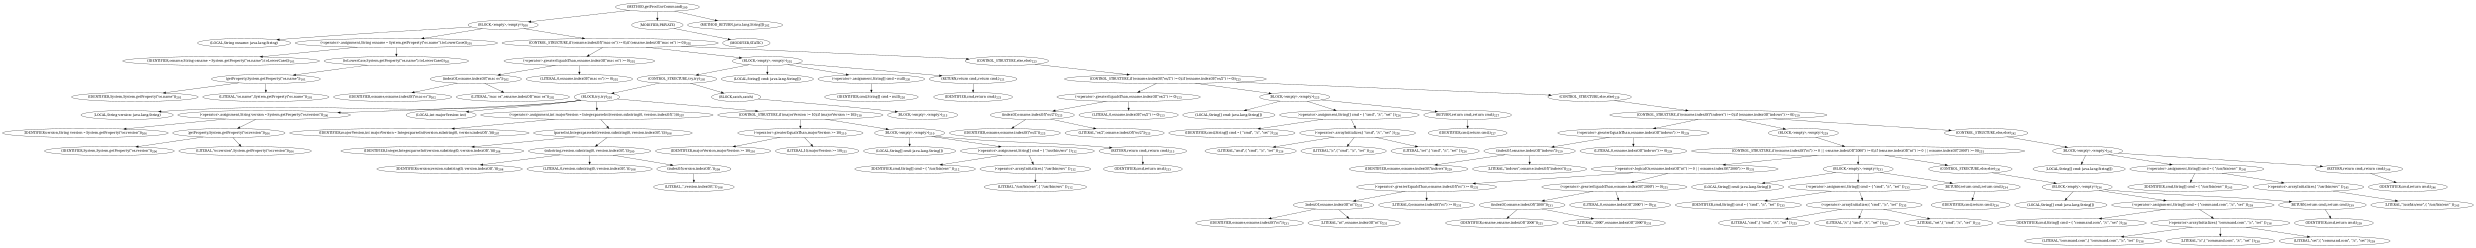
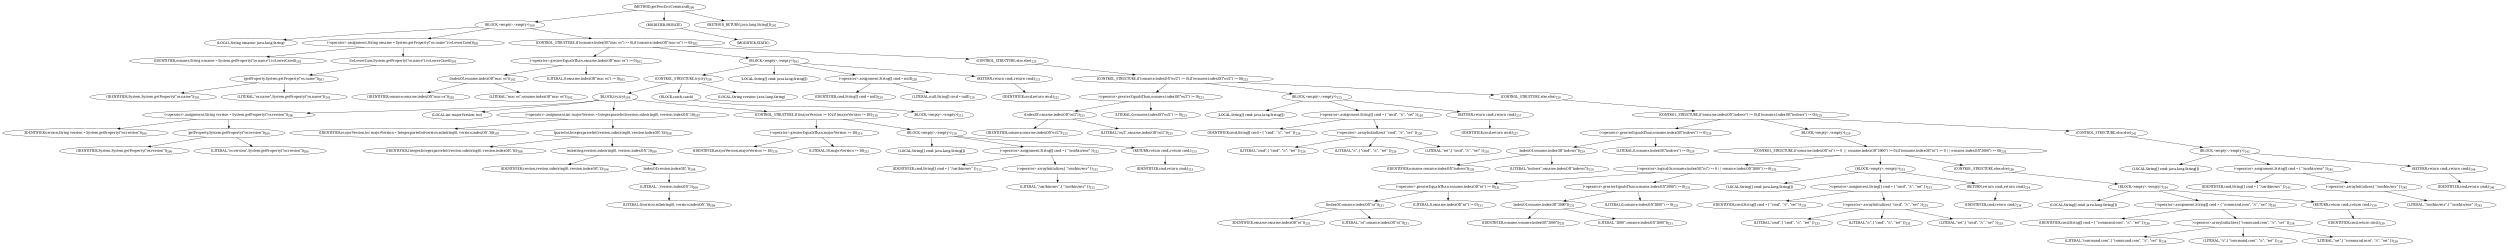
node "(LITERAL,null,String[] cmd = null)": added
edge "(BLOCK,try,try)" -> "(LOCAL,String version: java.lang.String)": now "(CONTROL_STRUCTURE,try,try)" -> "(LOCAL,String version: java.lang.String)"
edge "(substring,version.substring(0, version.indexOf('.')))" -> "(LITERAL,0,version.substring(0, version.indexOf('.')))": now "(LITERAL,'.',version.indexOf('.'))" -> "(LITERAL,0,version.substring(0, version.indexOf('.')))"
